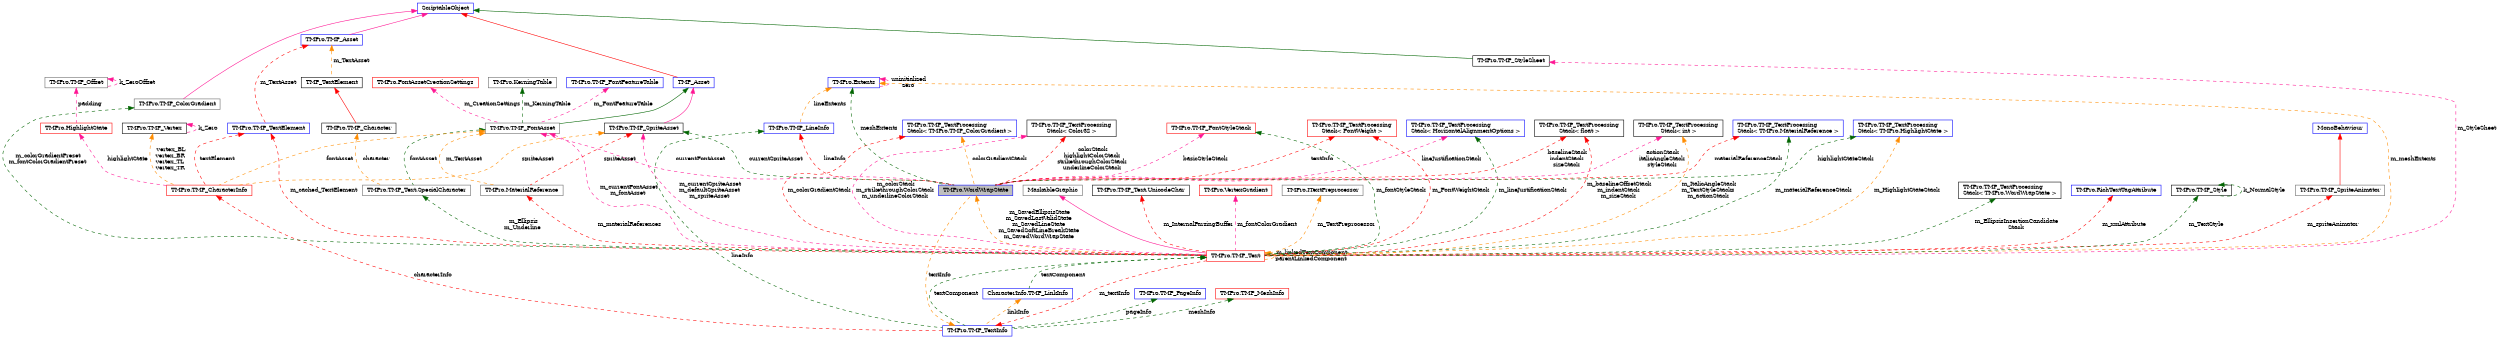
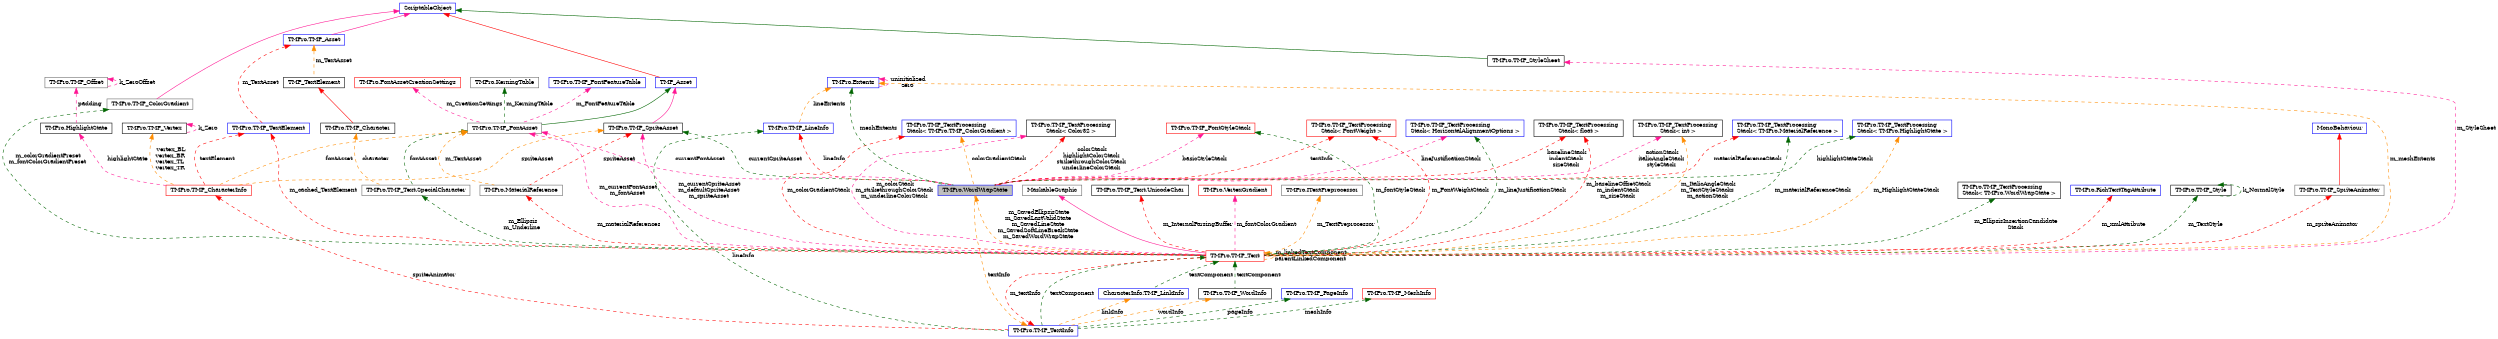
node "TMPro.HighlightState": color red -> black
edge "TMPro.TMP_TextInfo" -> "TMPro.TMP_CharacterInfo": label " characterInfo" -> " spriteAnimator"
node "TMPro.TMP_WordInfo": added
